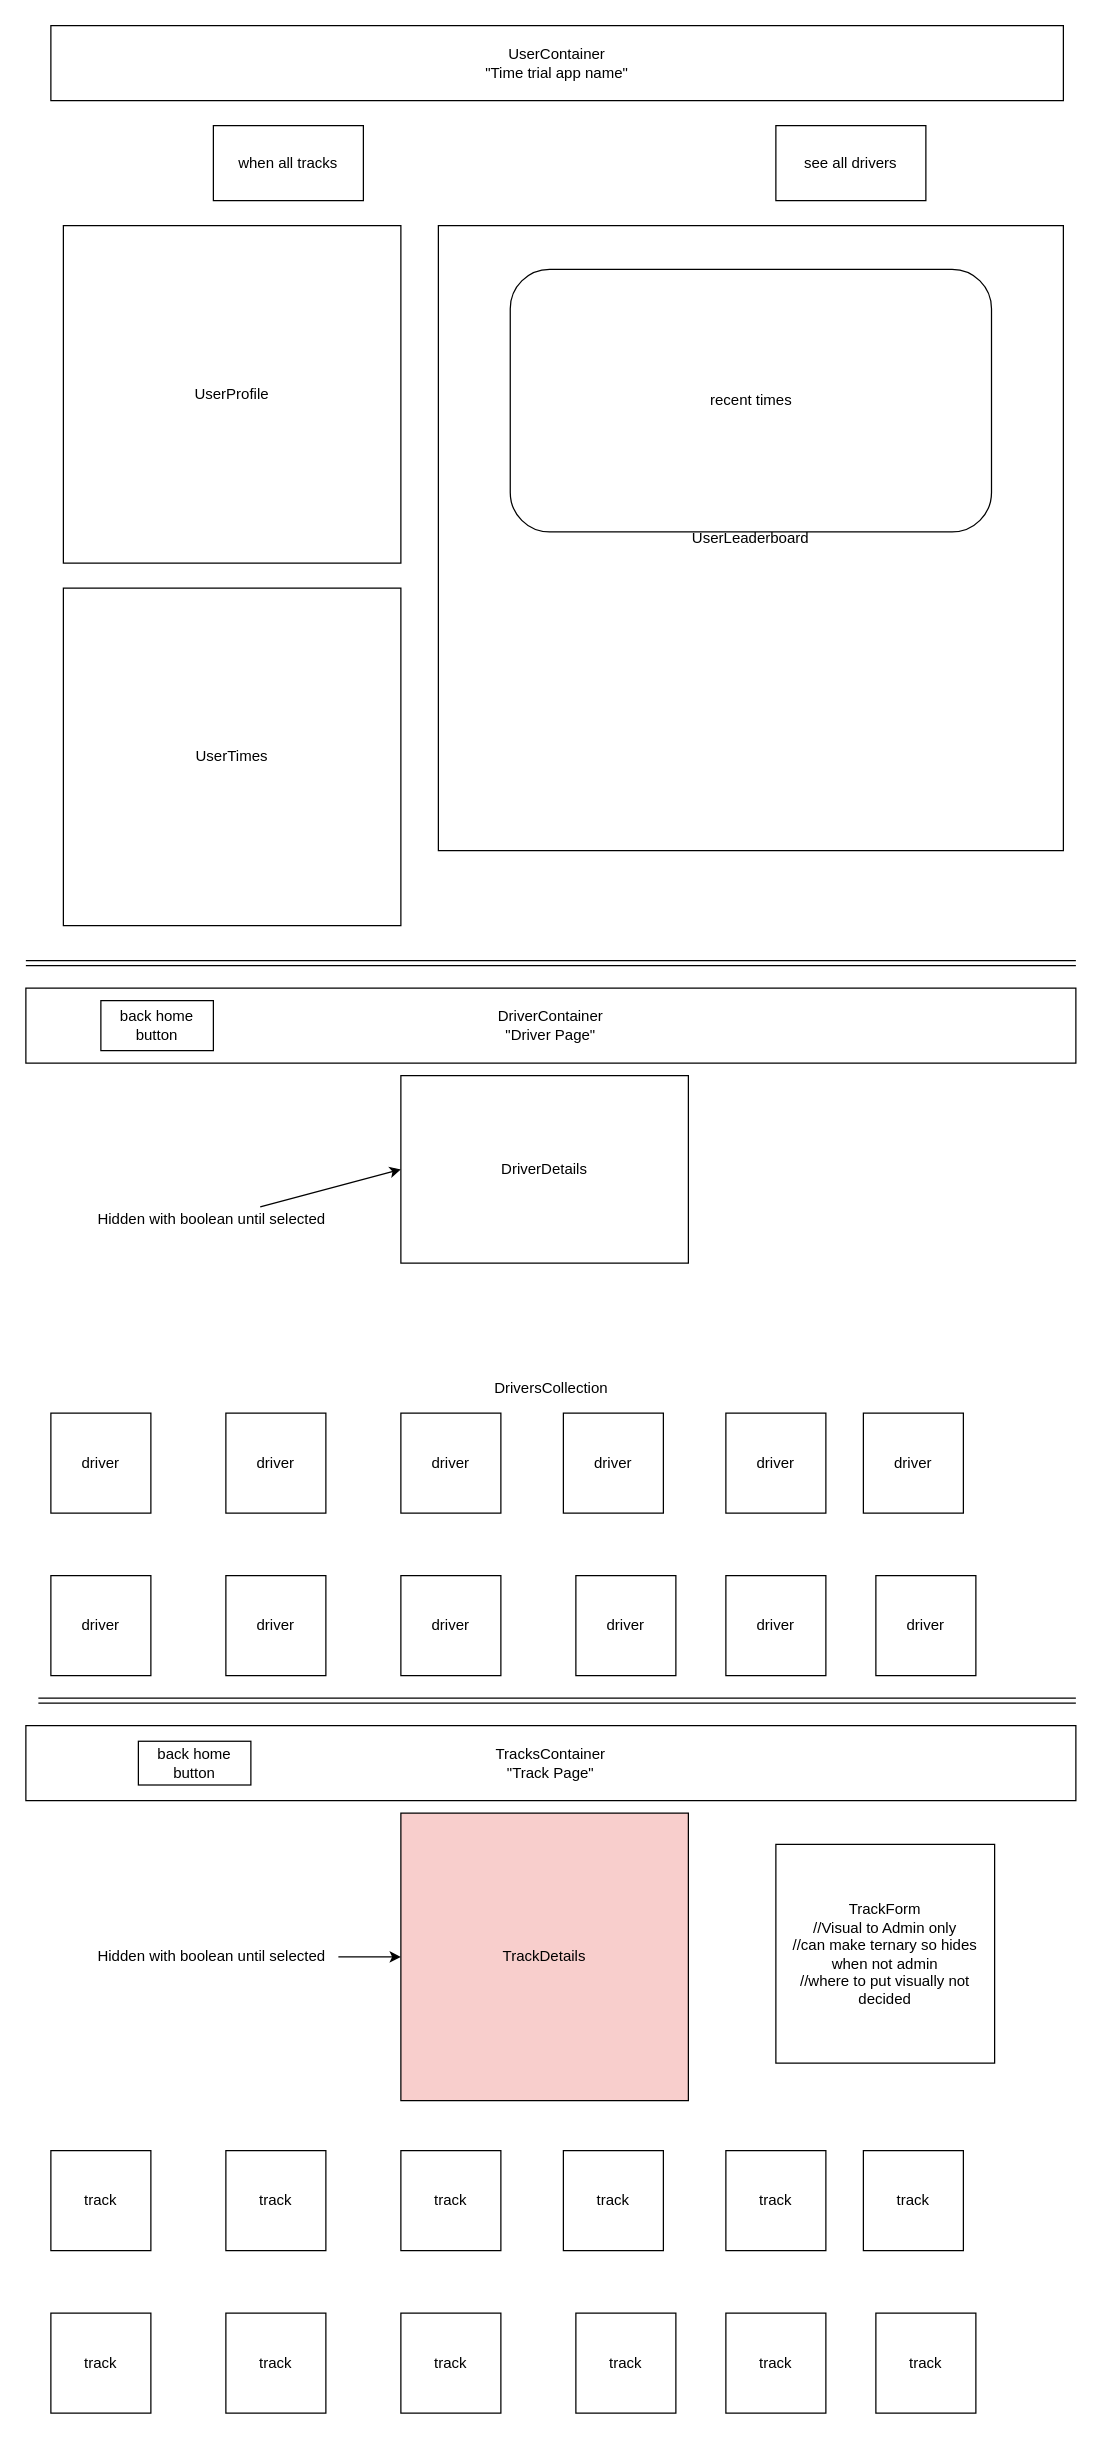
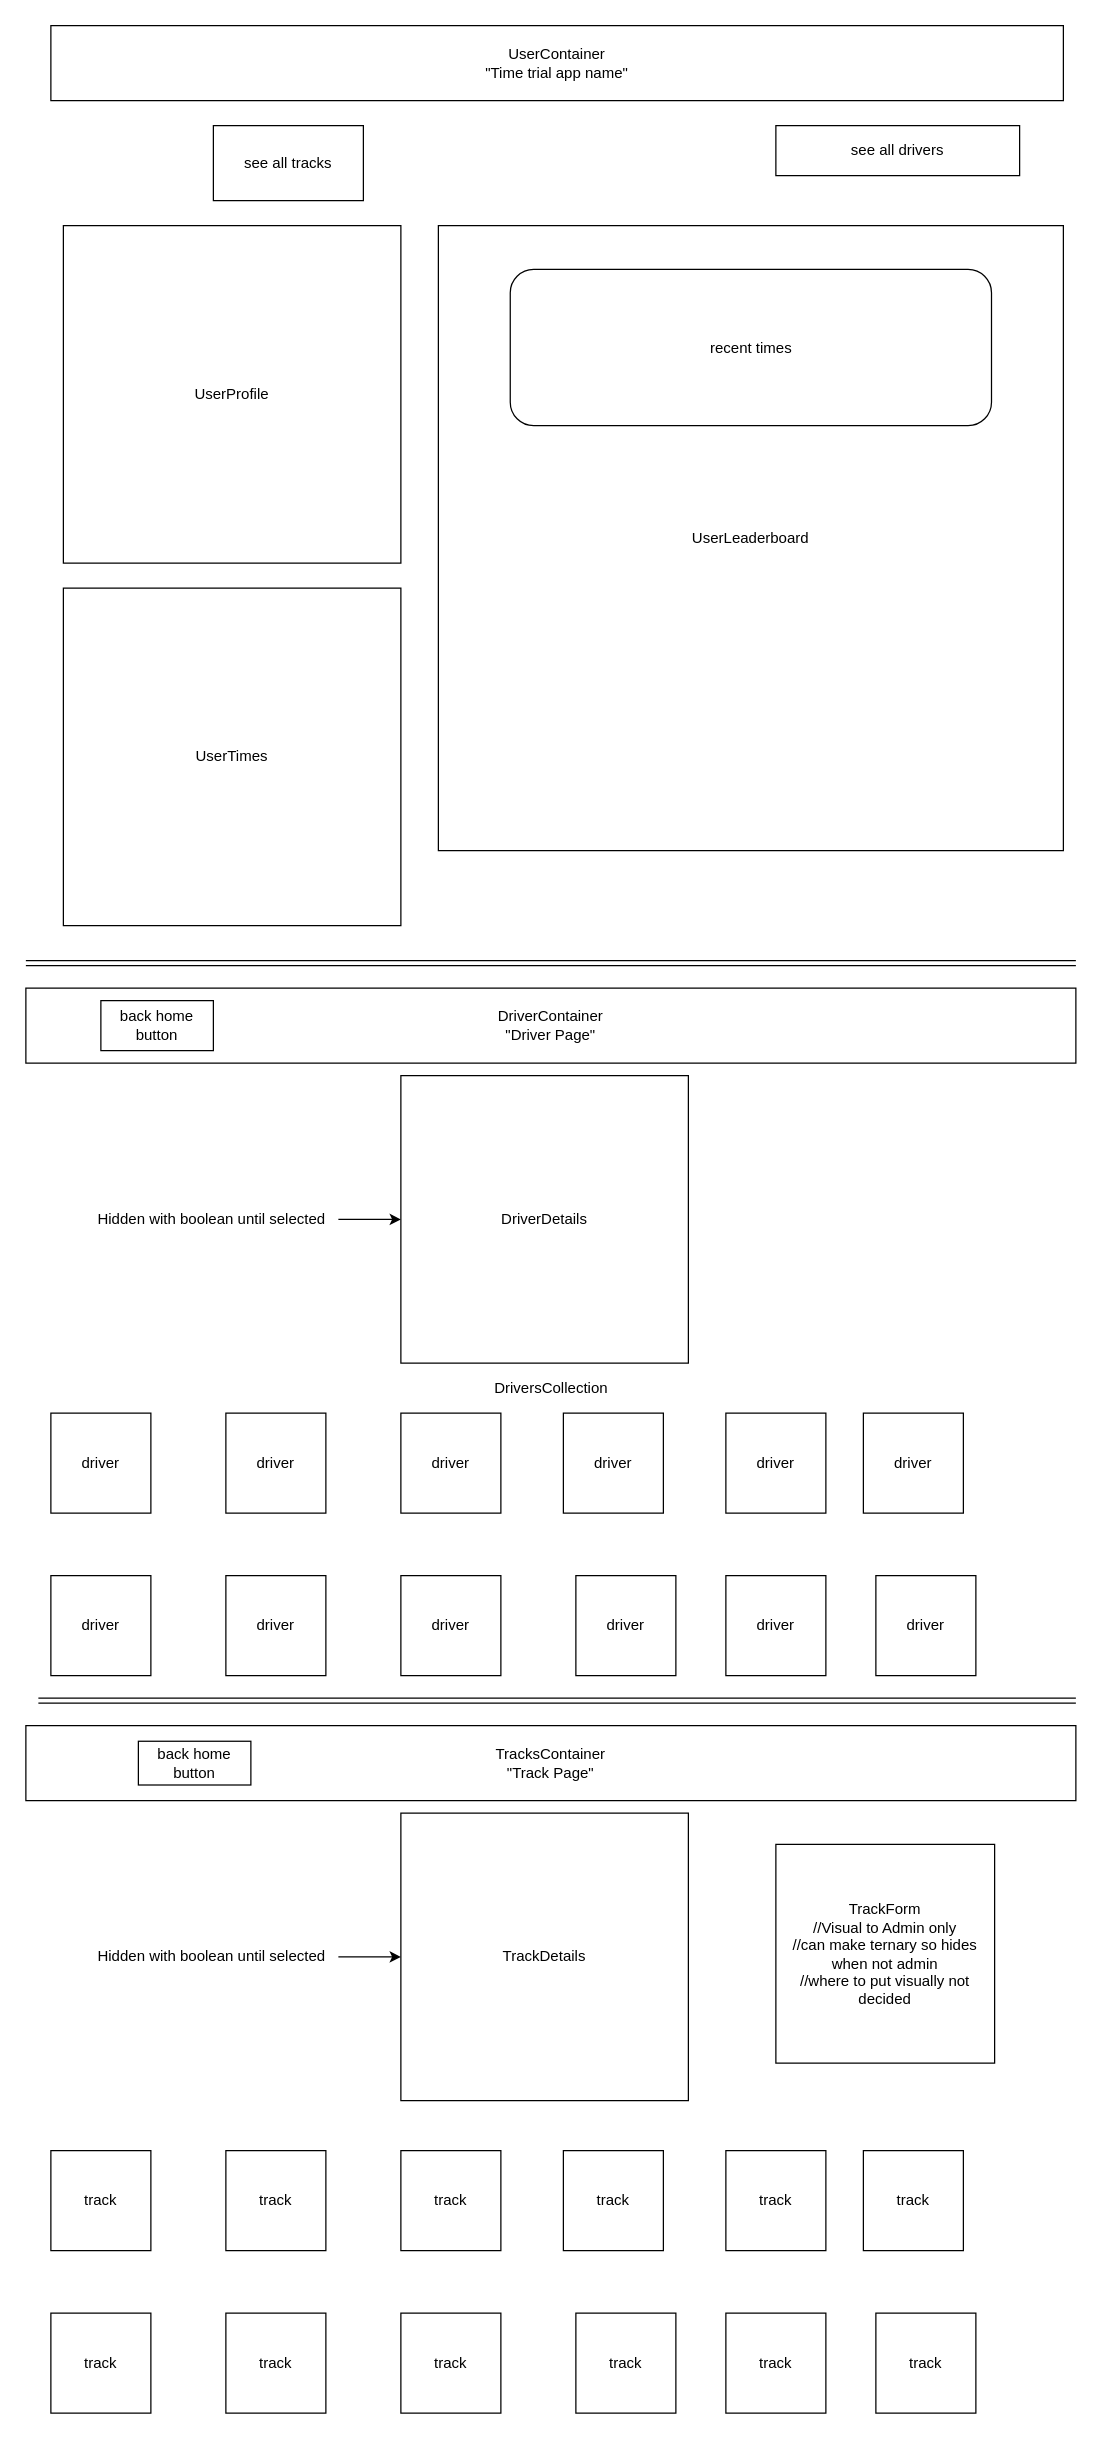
node "when all tracks": label "when all tracks" -> "see all tracks"
node "see all drivers": size 150x75 -> 244x50
node "recent times": size 481x263 -> 481x156
node "DriverDetails": size 288x188 -> 288x288
node "TrackDetails": fillcolor #f8cecc -> #ffffff
